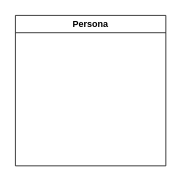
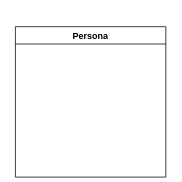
node "Persona": moved (90, 90) -> (90, 102)
